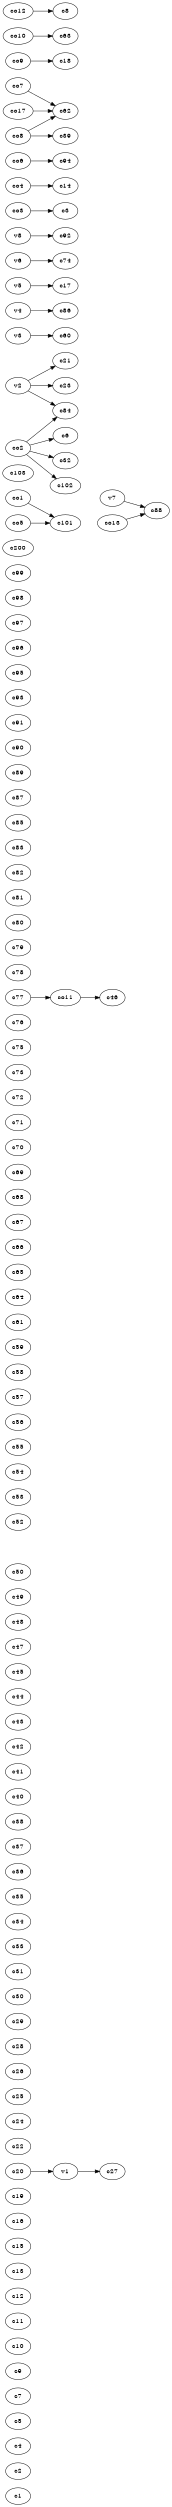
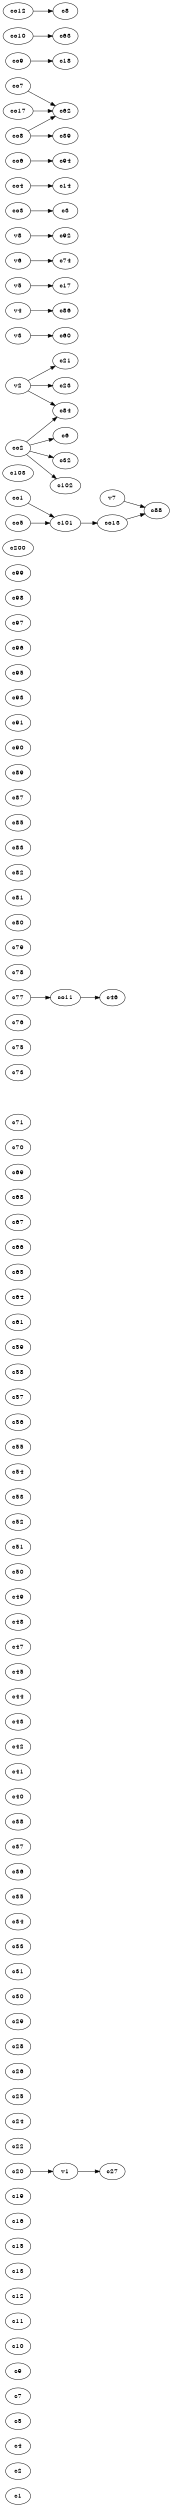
edge "c101" -> "co13": added
node "c72": removed
node "c51": added
